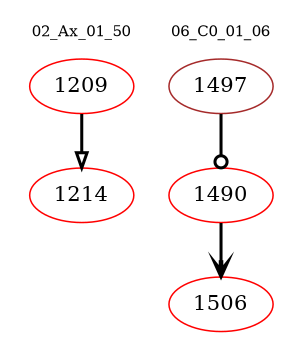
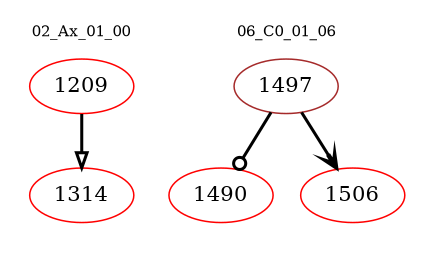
cluster "02_Ax_01_50": label "02_Ax_01_50" -> "02_Ax_01_00"
node "1214": label "1214" -> "1314"
edge "1490" -> "1506": now "1497" -> "1506"
